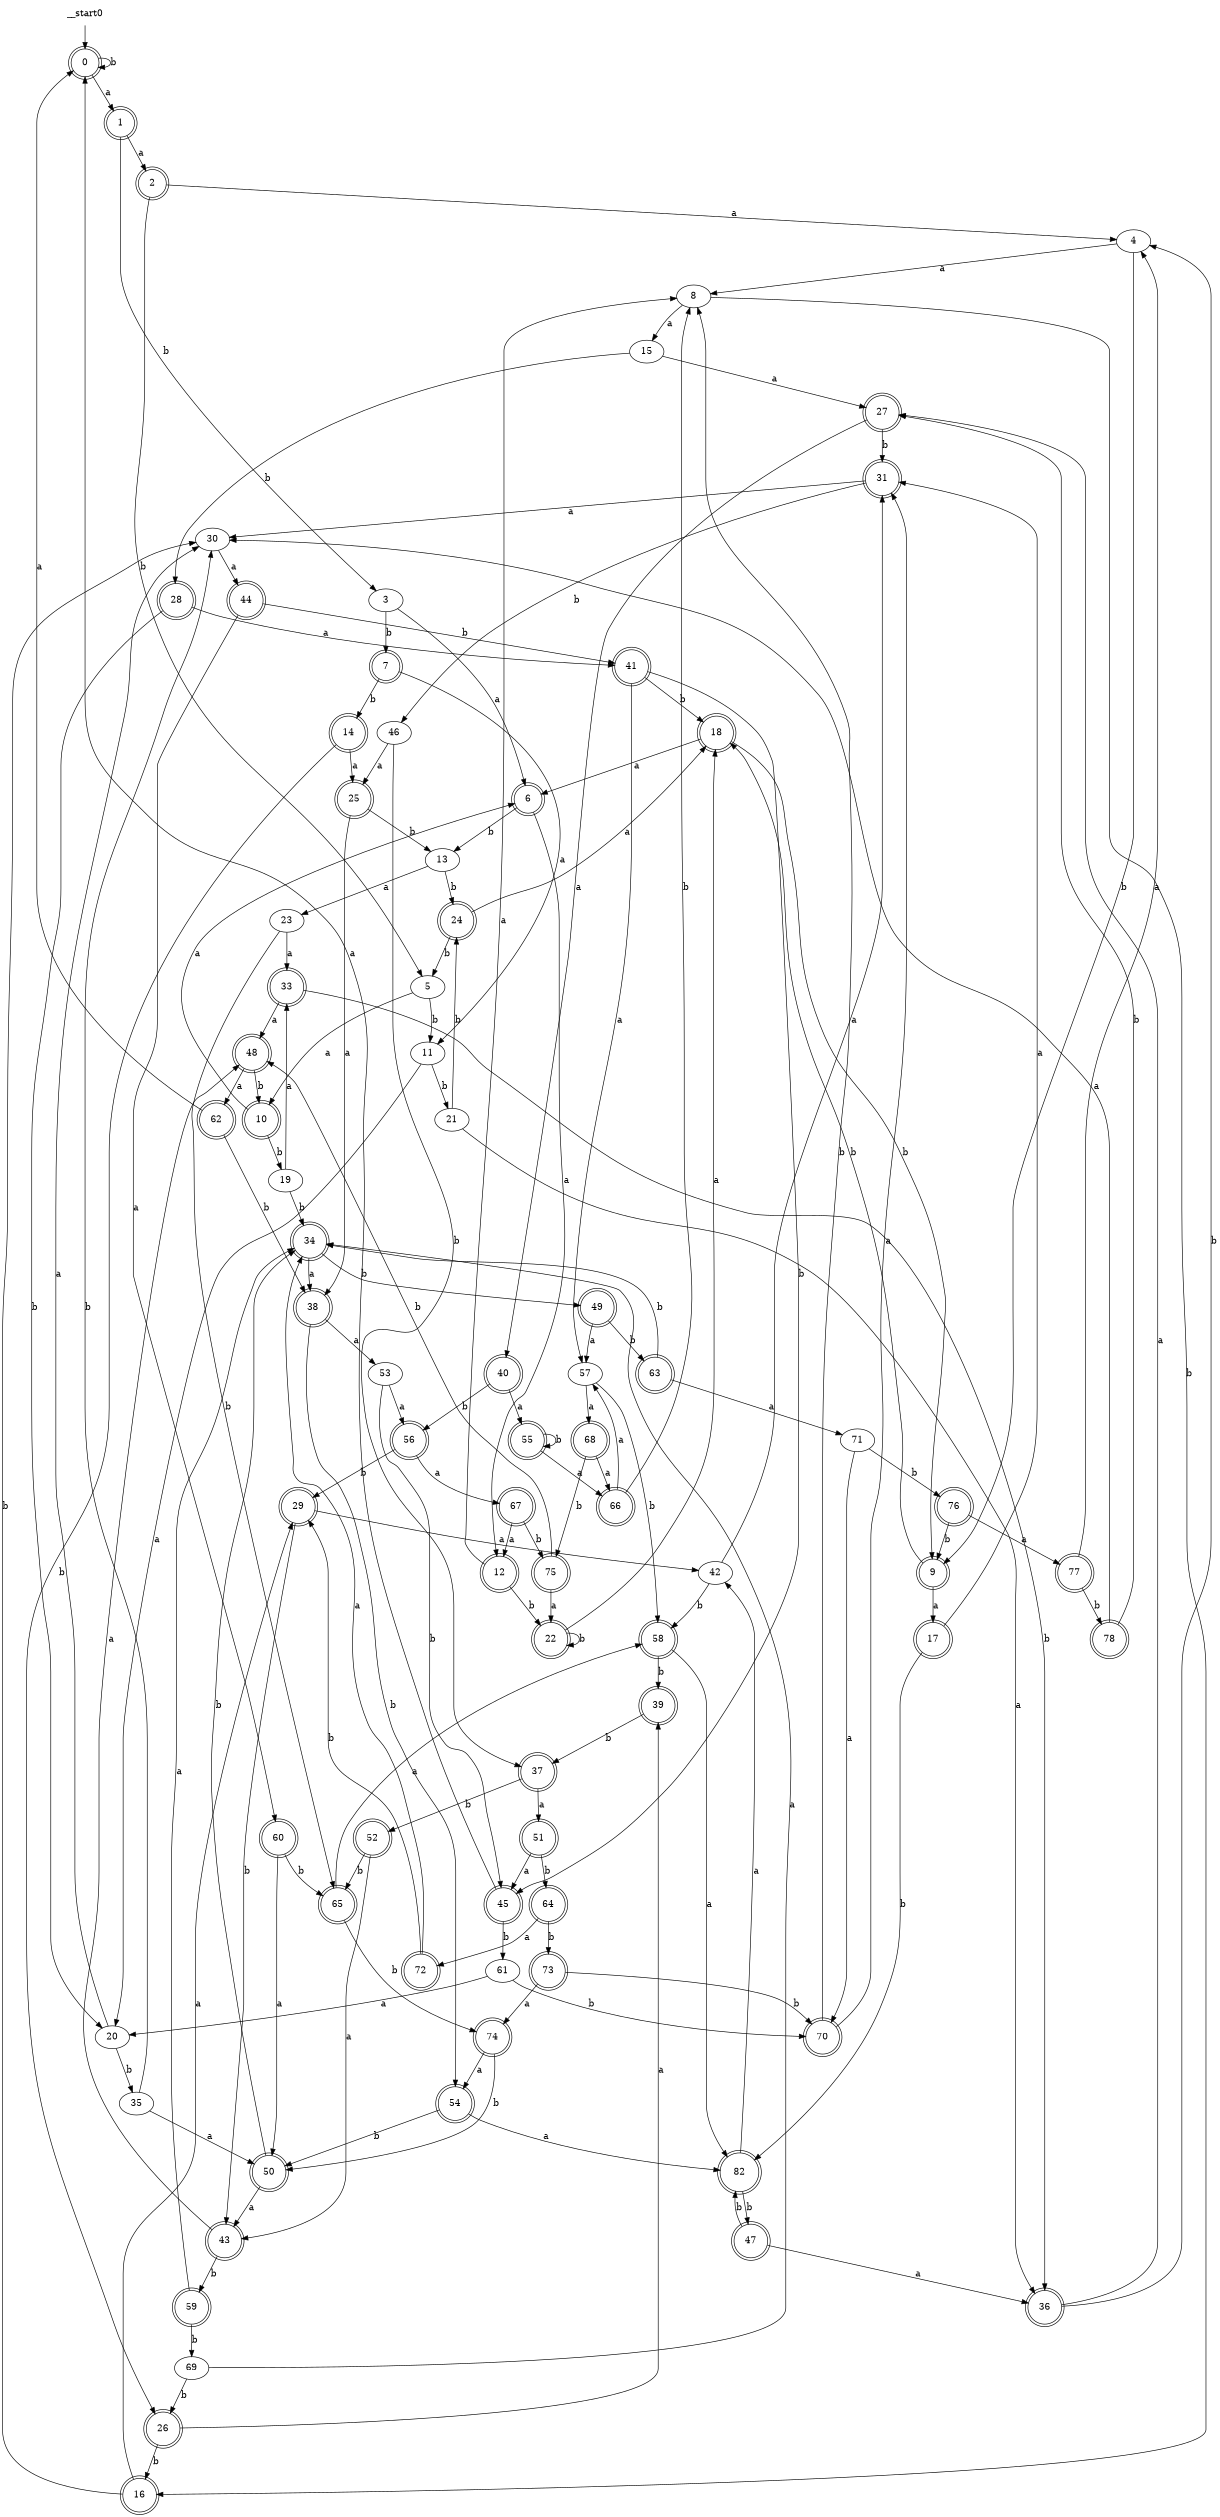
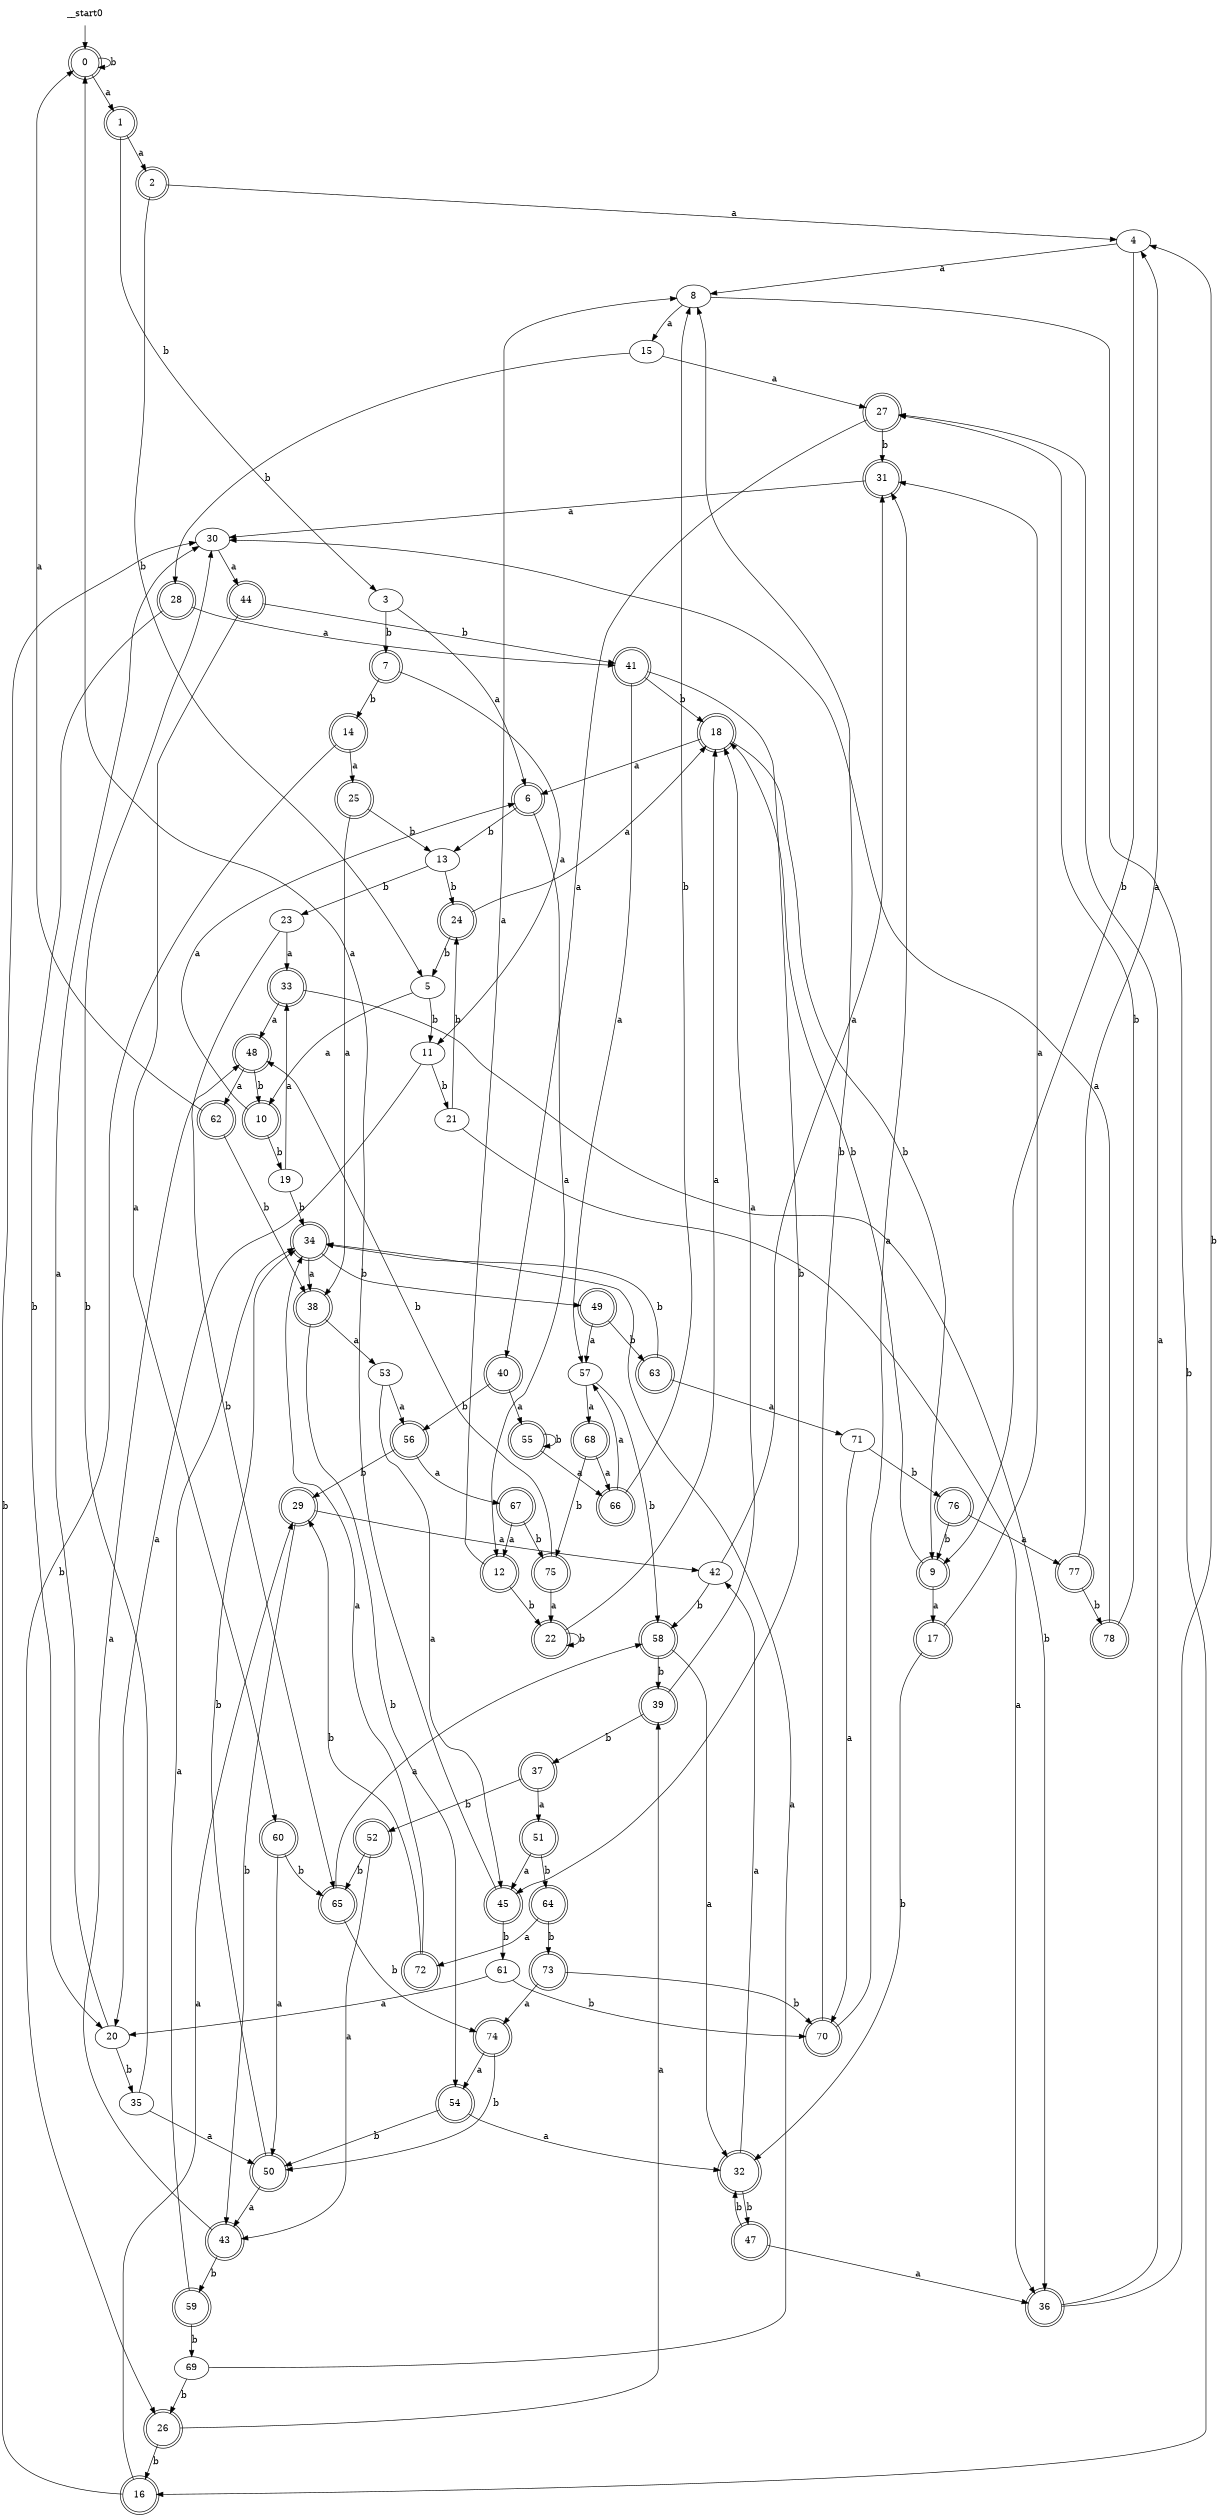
node "46": removed
edge "13" -> "23": label "a" -> "b"
edge "39" -> "18": added, label "a"
edge "53" -> "45": label "b" -> "a"
node "82": label "82" -> "32"
